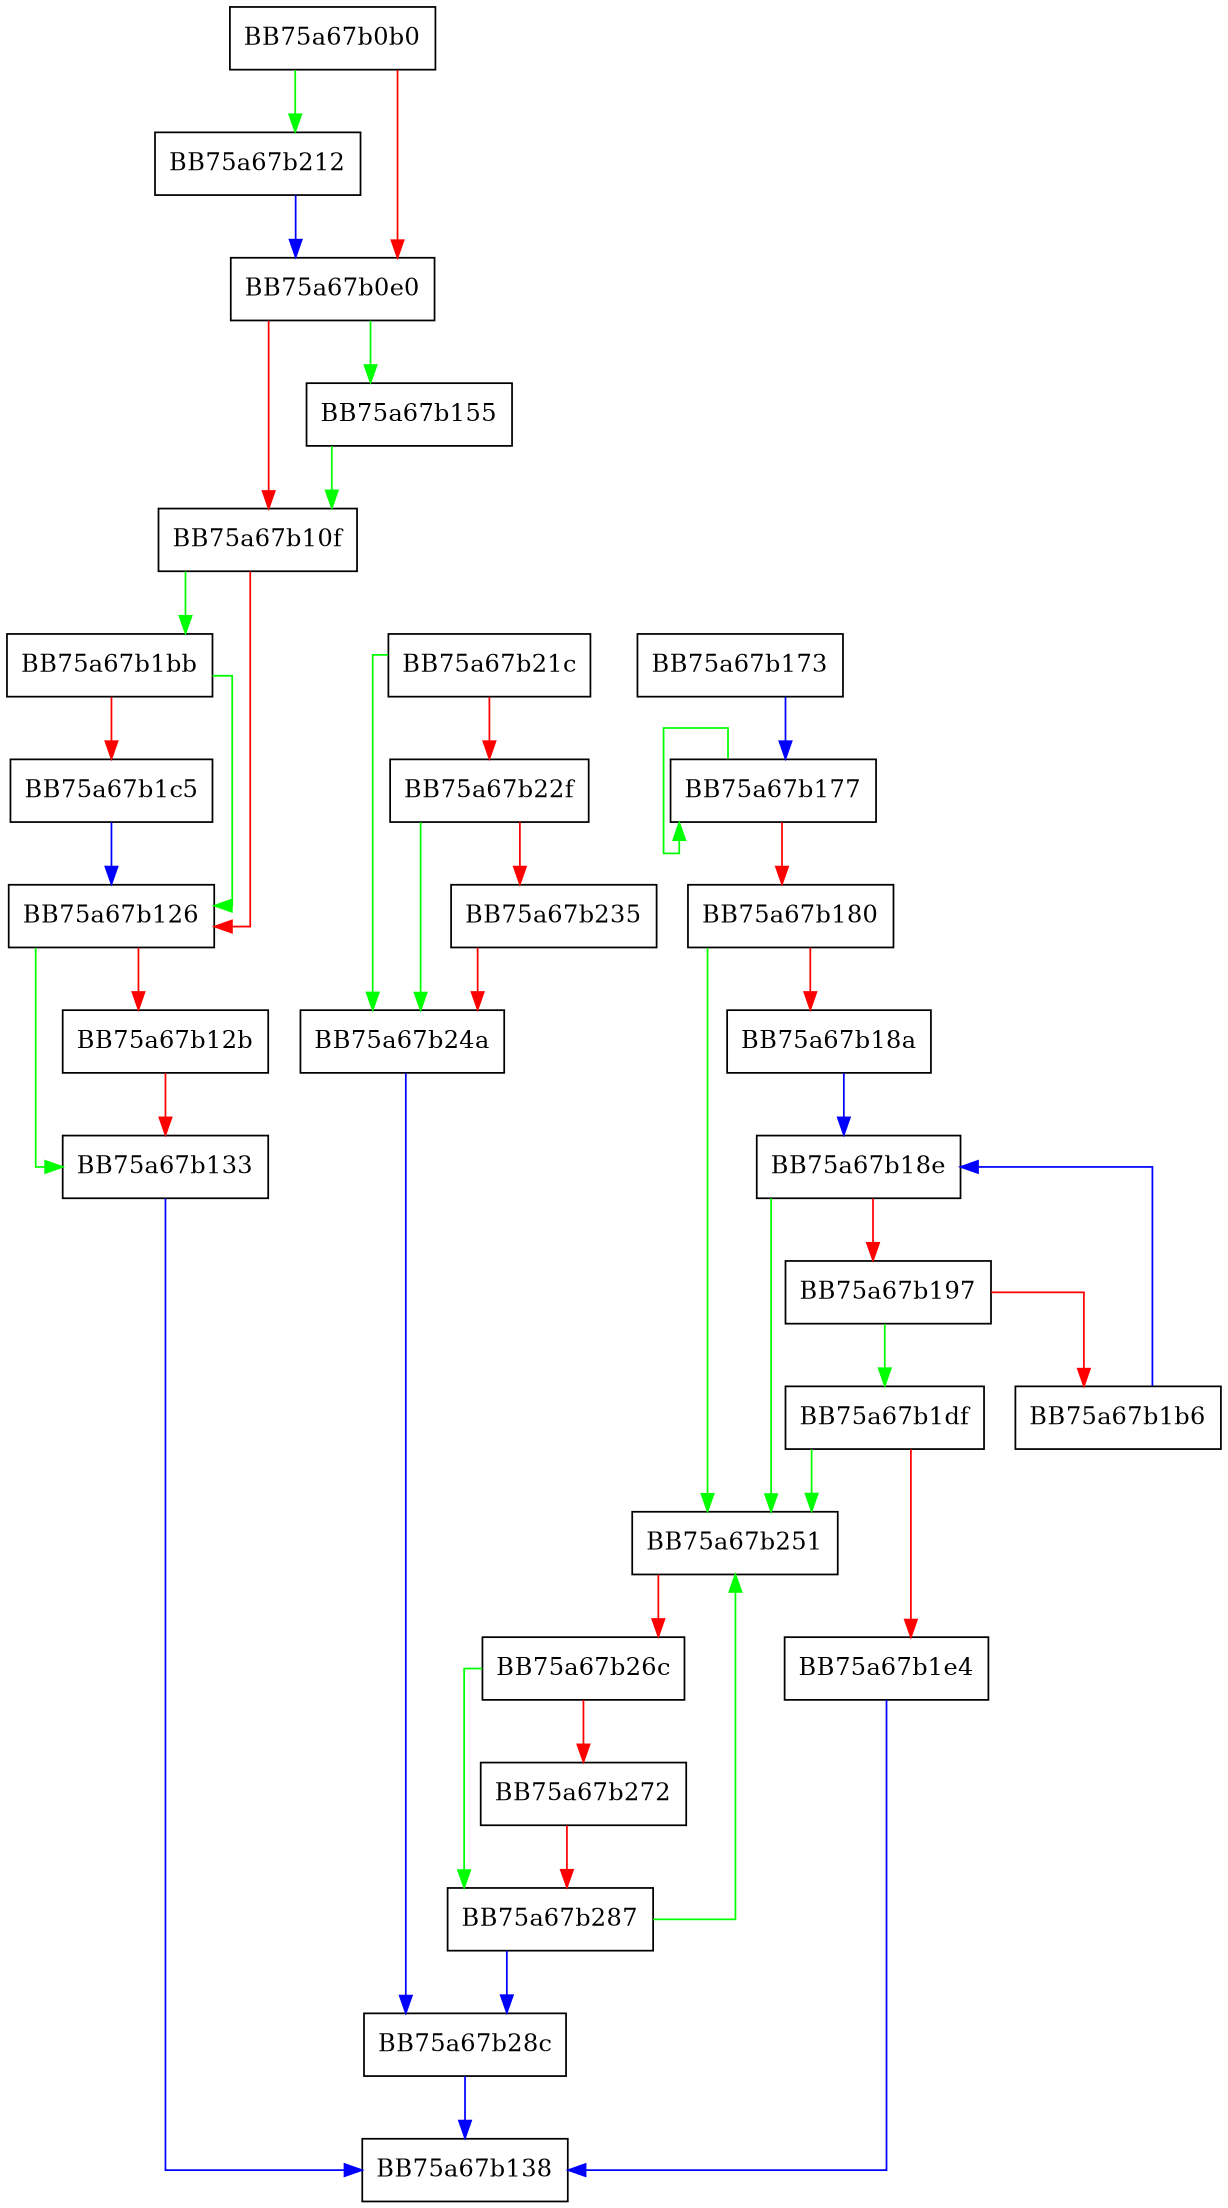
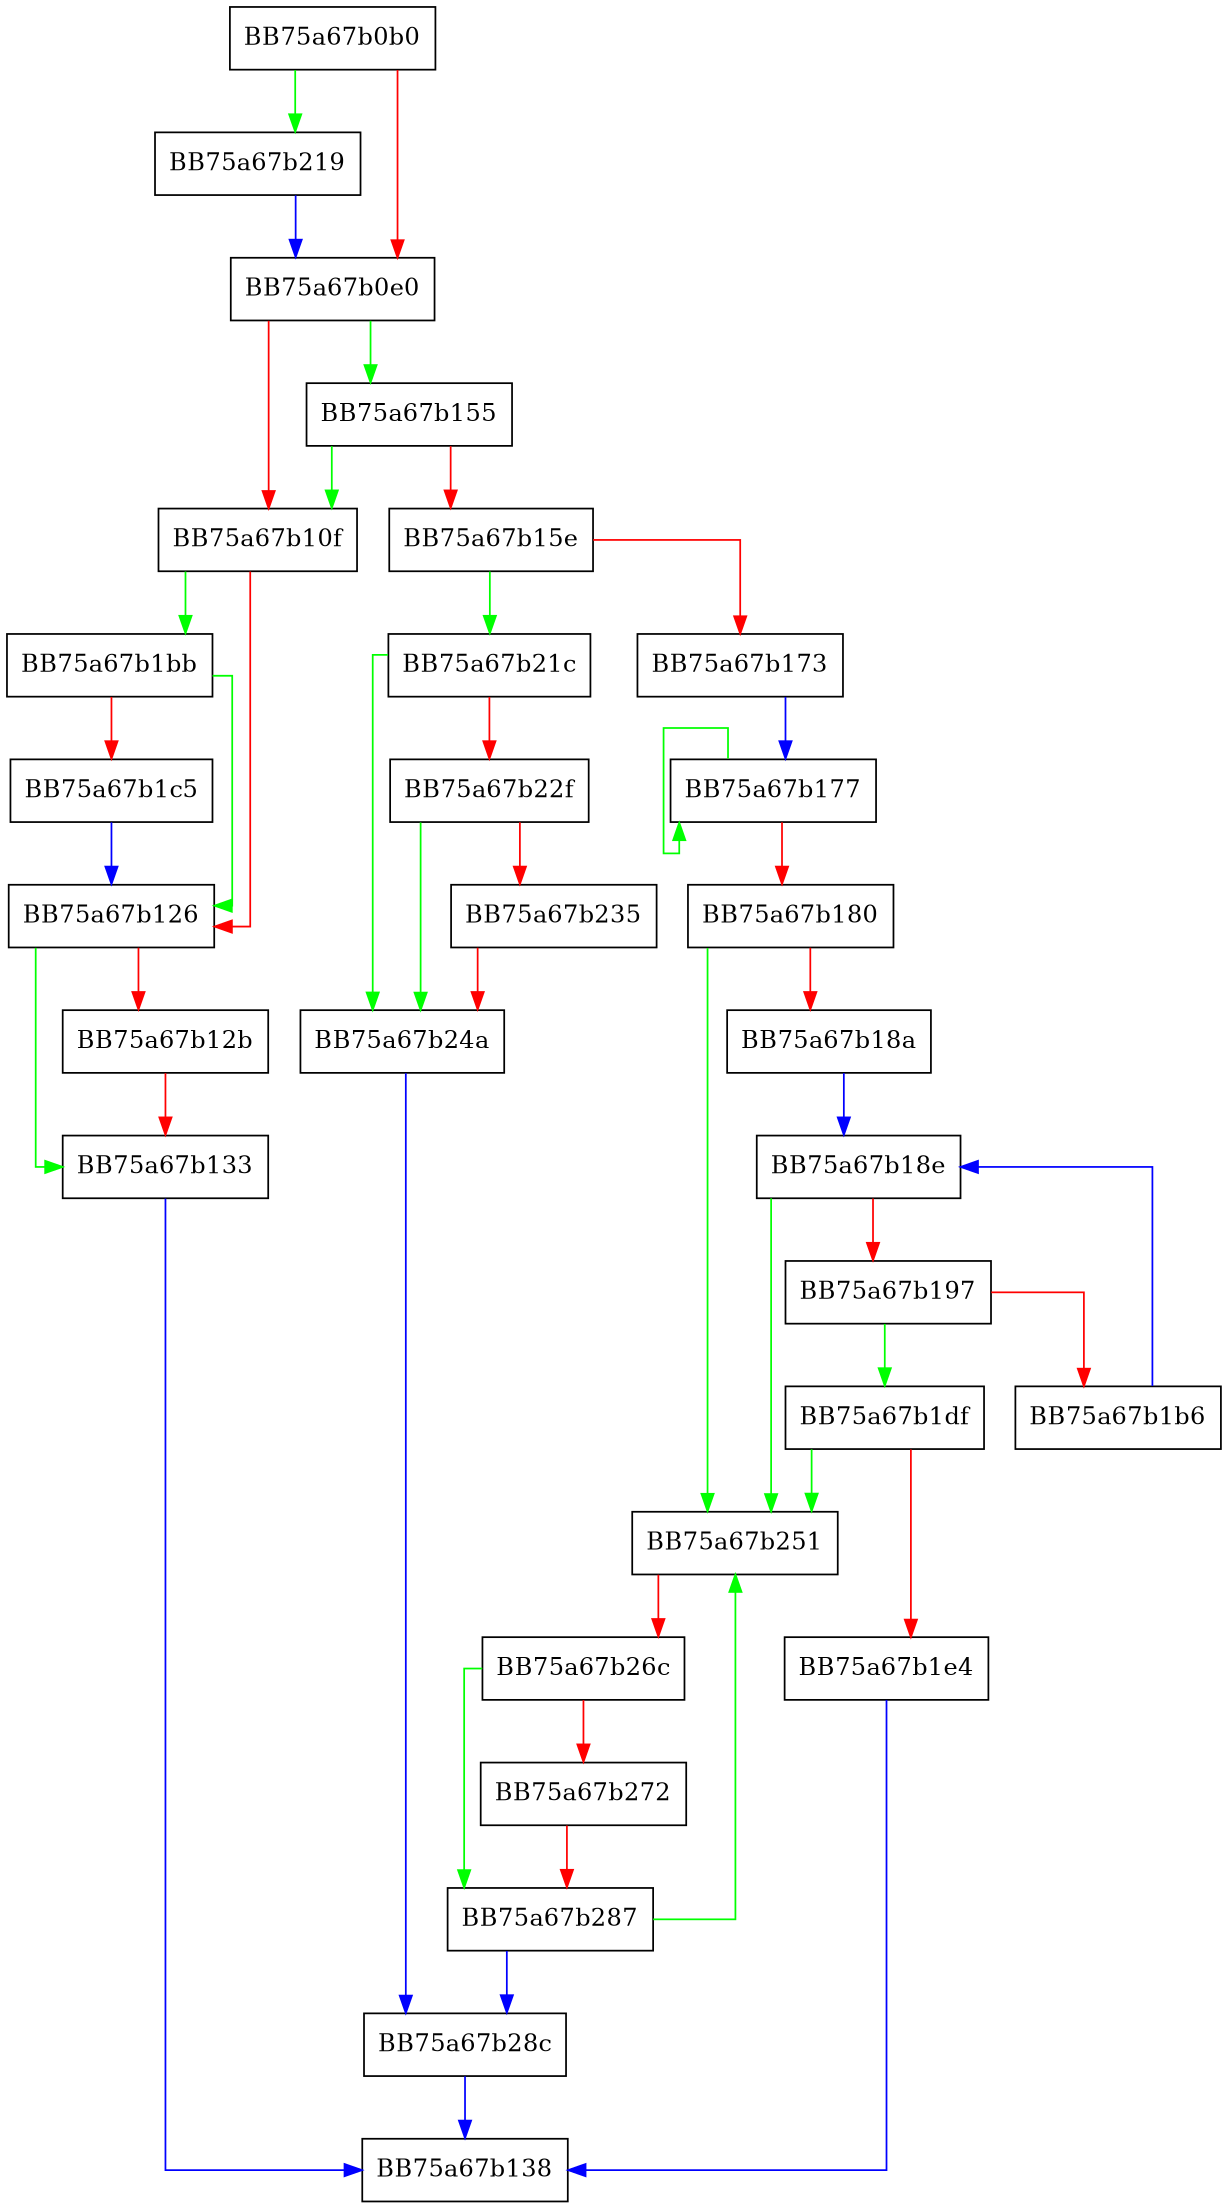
node "BB75a67b212": label "BB75a67b212" -> "BB75a67b219"
node "BB75a67b15e": added
